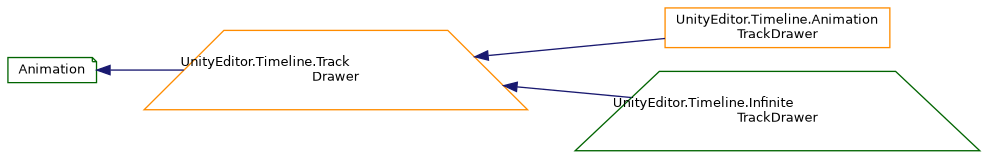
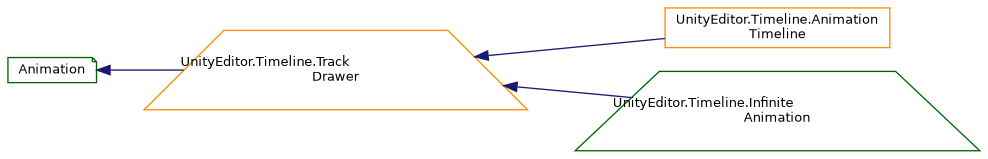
node "UnityEditor.Timeline.Animation TrackDrawer": label "UnityEditor.Timeline.Animation TrackDrawer" -> "UnityEditor.Timeline.Animation Timeline"
node "UnityEditor.Timeline.Infinite TrackDrawer": label "UnityEditor.Timeline.Infinite TrackDrawer" -> "UnityEditor.Timeline.Infinite Animation"
